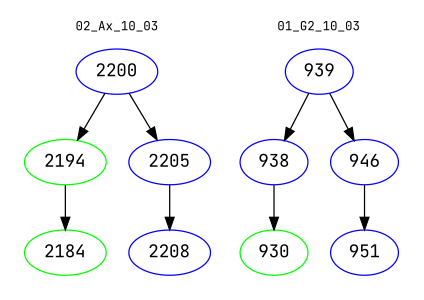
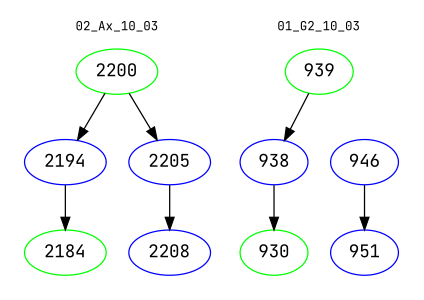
node "2200": color blue -> green
node "939": color blue -> green
edge "939" -> "946": removed
node "2194": color green -> blue
